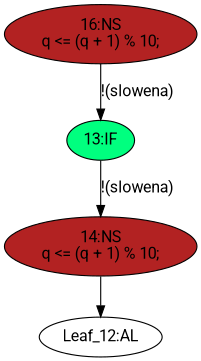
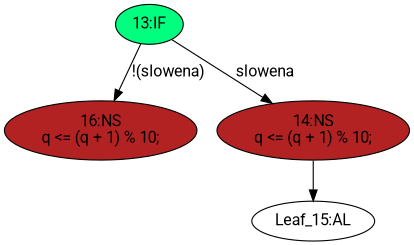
edge "16:NS q <= (q + 1) % 10;" -> "13:IF": reversed
edge "13:IF" -> "14:NS q <= (q + 1) % 10;": label "!(slowena)" -> "slowena"
node "Leaf_12:AL": label "Leaf_12:AL" -> "Leaf_15:AL"
